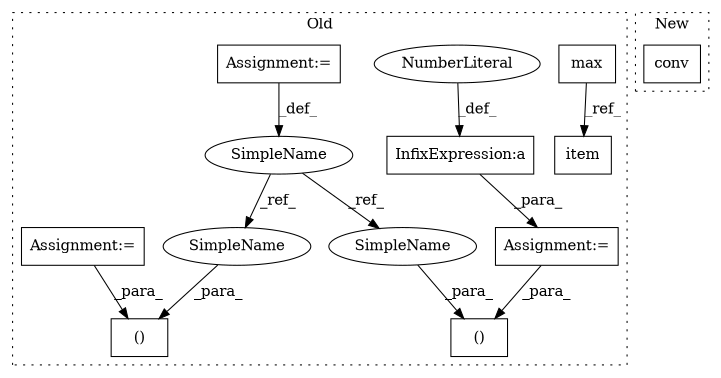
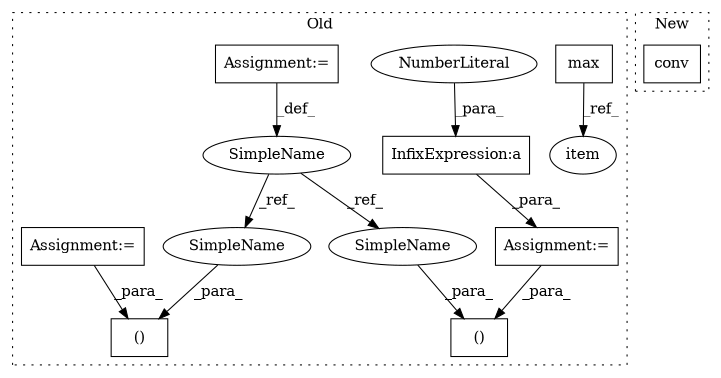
edge "NumberLiteral" -> "InfixExpression:a": label "_def_" -> "_para_"
node "item": shape box -> ellipse
